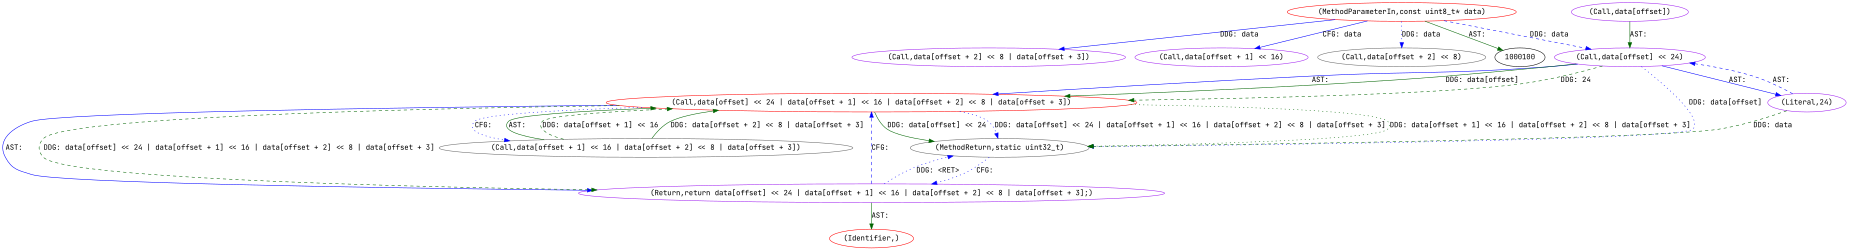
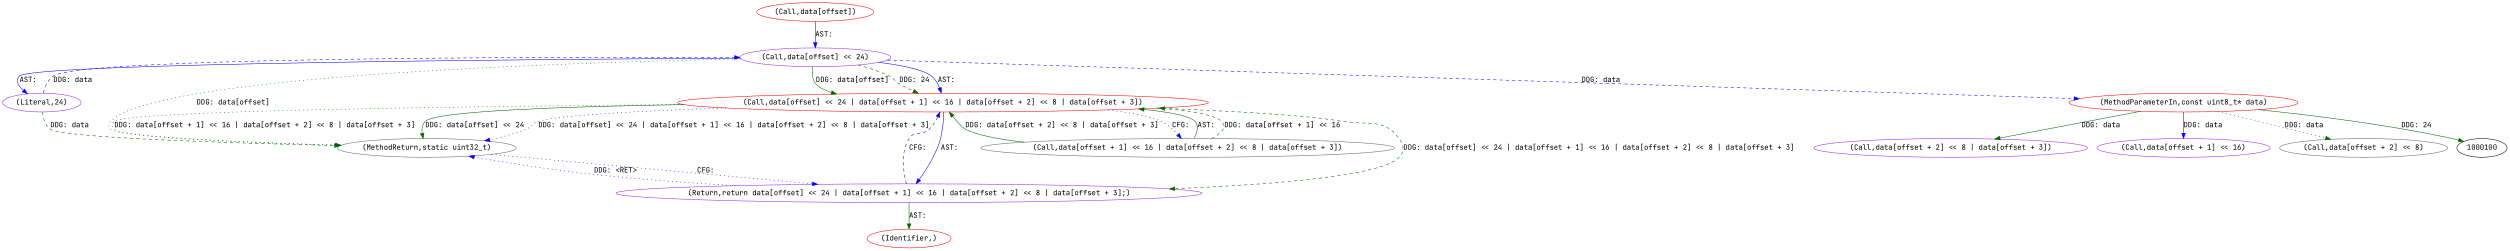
node "(Call,data[offset])": color purple -> red
edge "(MethodParameterIn,const uint8_t* data)" -> "(Call,data[offset + 2] << 8)": color blue -> darkgreen
edge "(Call,data[offset])" -> "(Call,data[offset] << 24)": color darkgreen -> blue
edge "(MethodParameterIn,const uint8_t* data)" -> "(Call,data[offset + 2] << 8 | data[offset + 3])": color blue -> darkgreen
edge "(MethodParameterIn,const uint8_t* data)" -> "(Call,data[offset] << 24)": reversed
edge "(MethodParameterIn,const uint8_t* data)" -> "(Call,data[offset + 1] << 16)": label "CFG: data" -> "DDG: data"
edge "(MethodParameterIn,const uint8_t* data)" -> "1000100": label "AST: " -> "DDG: 24"
edge "(Literal,24)" -> "(Call,data[offset] << 24)": label "AST: " -> "DDG: data"
edge "(Call,data[offset] << 24)" -> "(MethodReturn,static uint32_t)": color blue -> darkgreen
